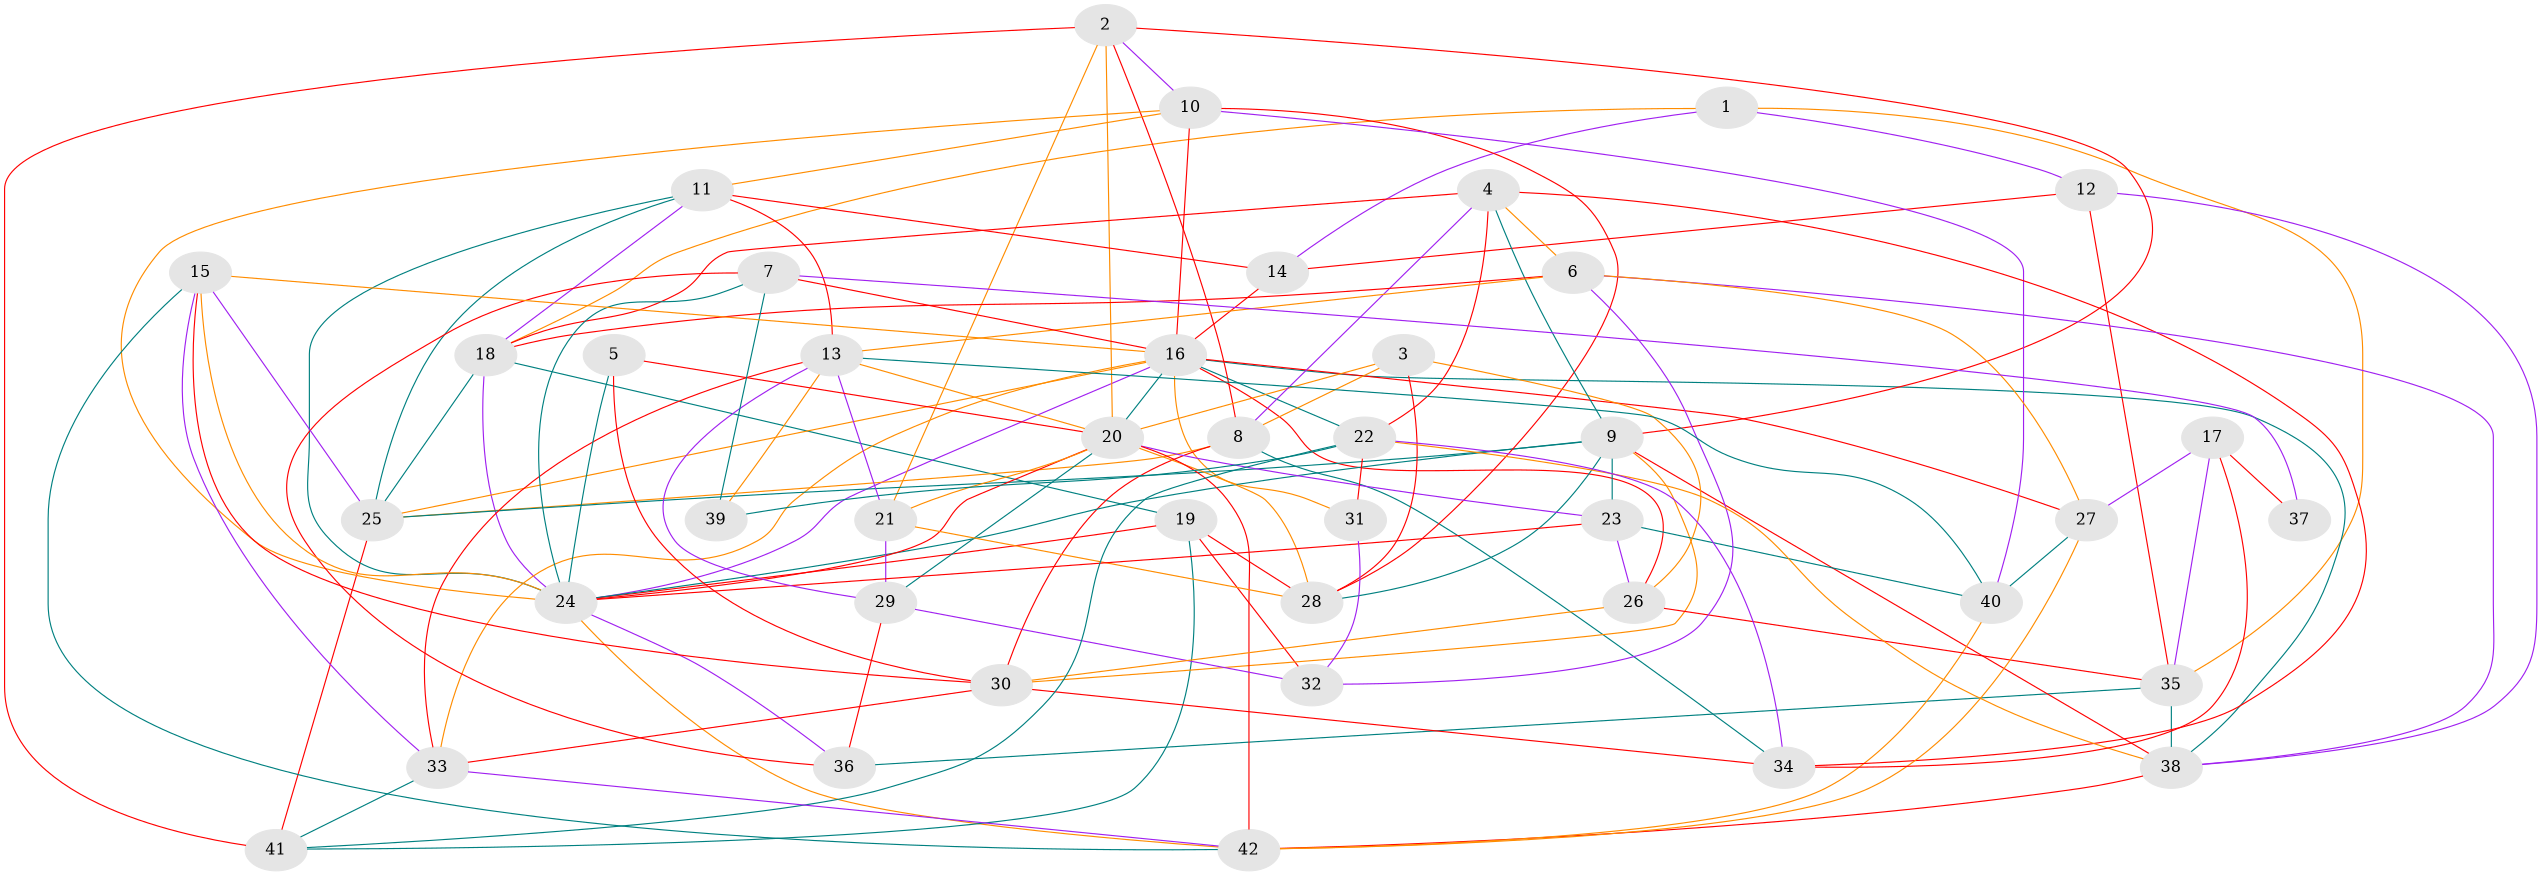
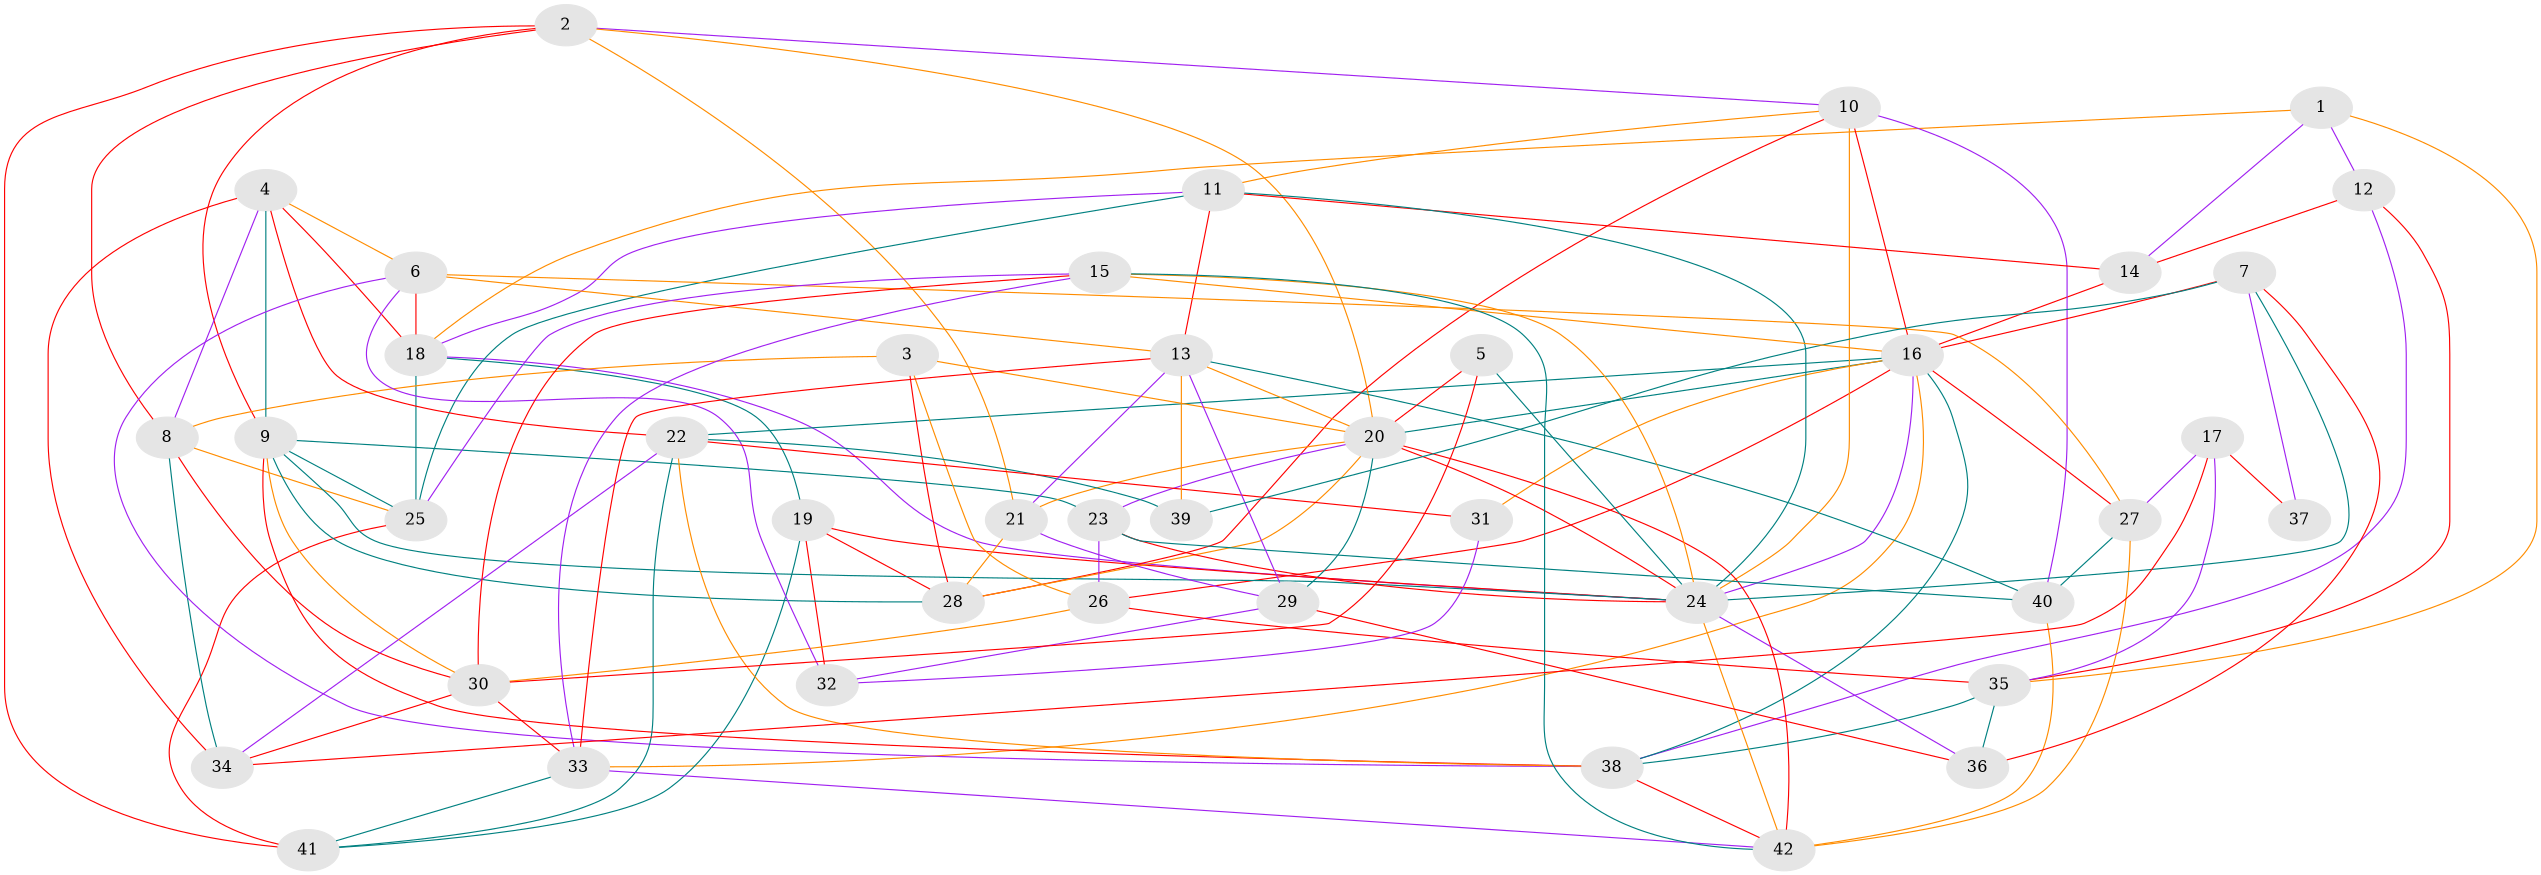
edge "16" -- "25": removed
